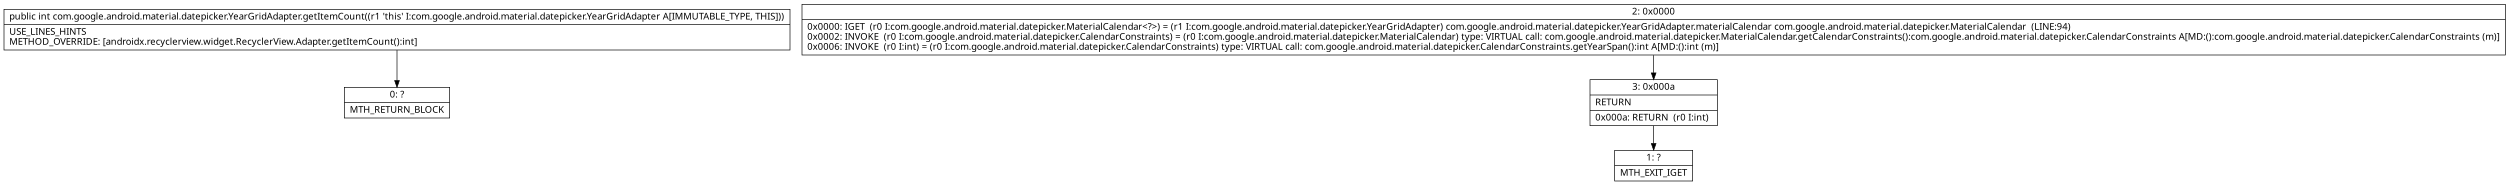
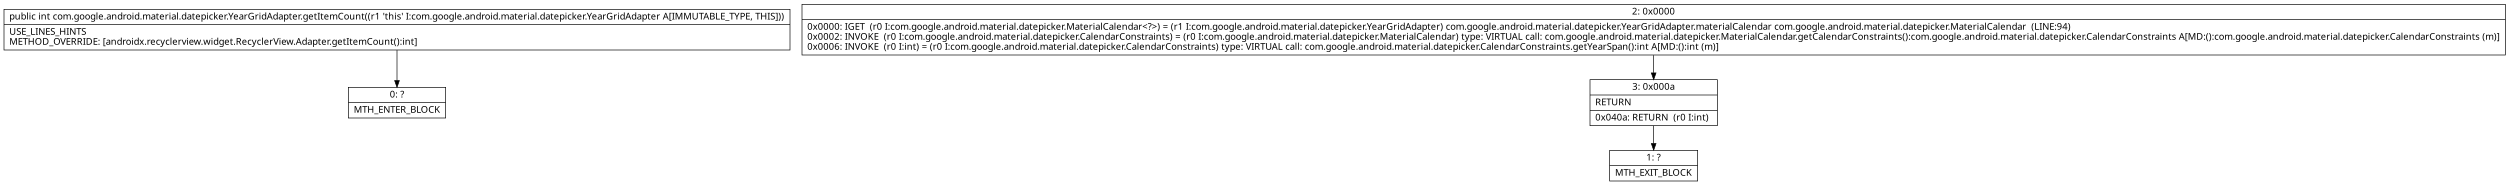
node "0: ?": text "MTH_RETURN_BLOCK" -> "MTH_ENTER_BLOCK"
node "3: 0x000a": text "0x000a: RETURN  (r0 I:int)" -> "0x040a: RETURN  (r0 I:int)"
node "1: ?": text "MTH_EXIT_IGET" -> "MTH_EXIT_BLOCK"
